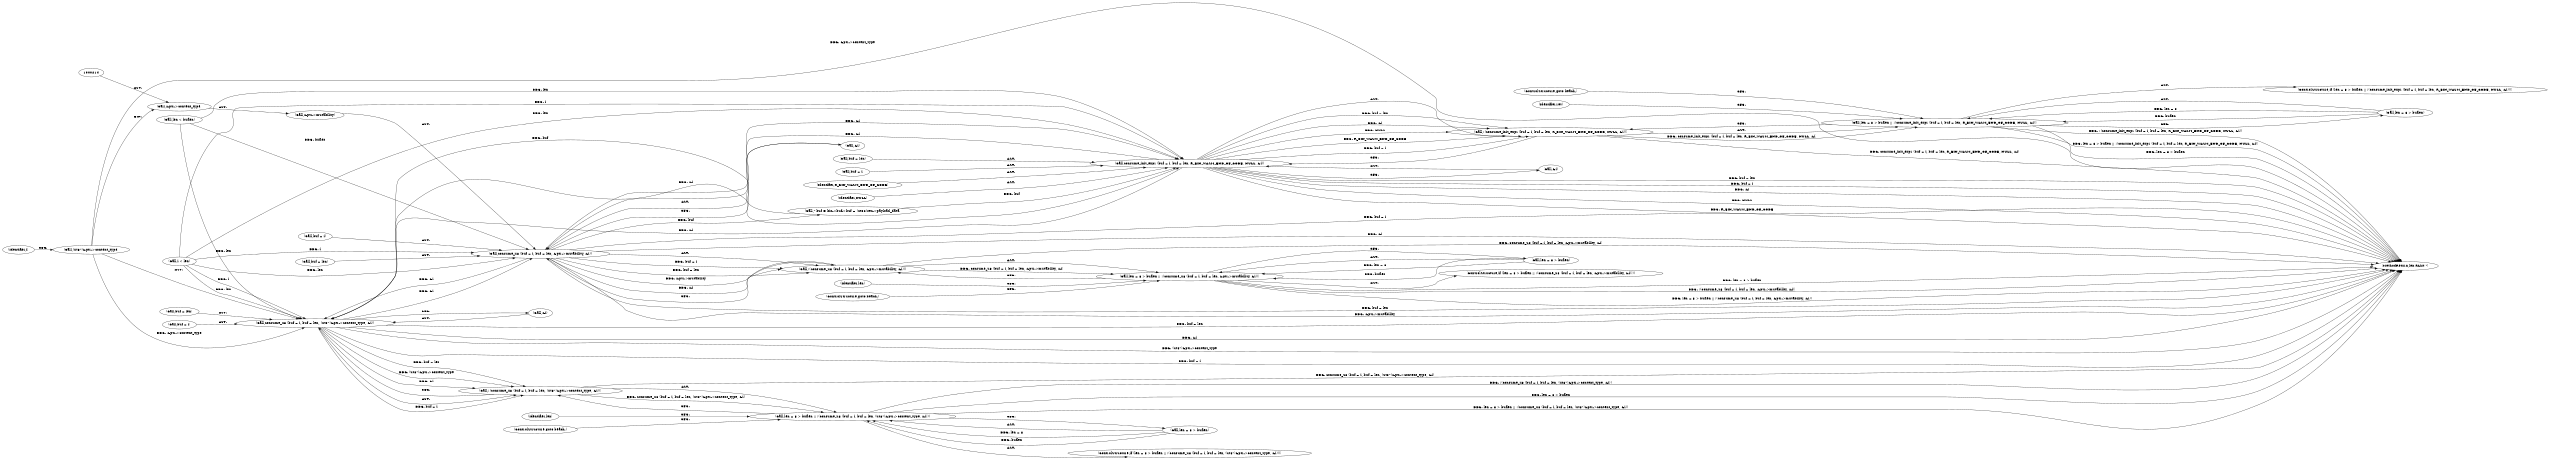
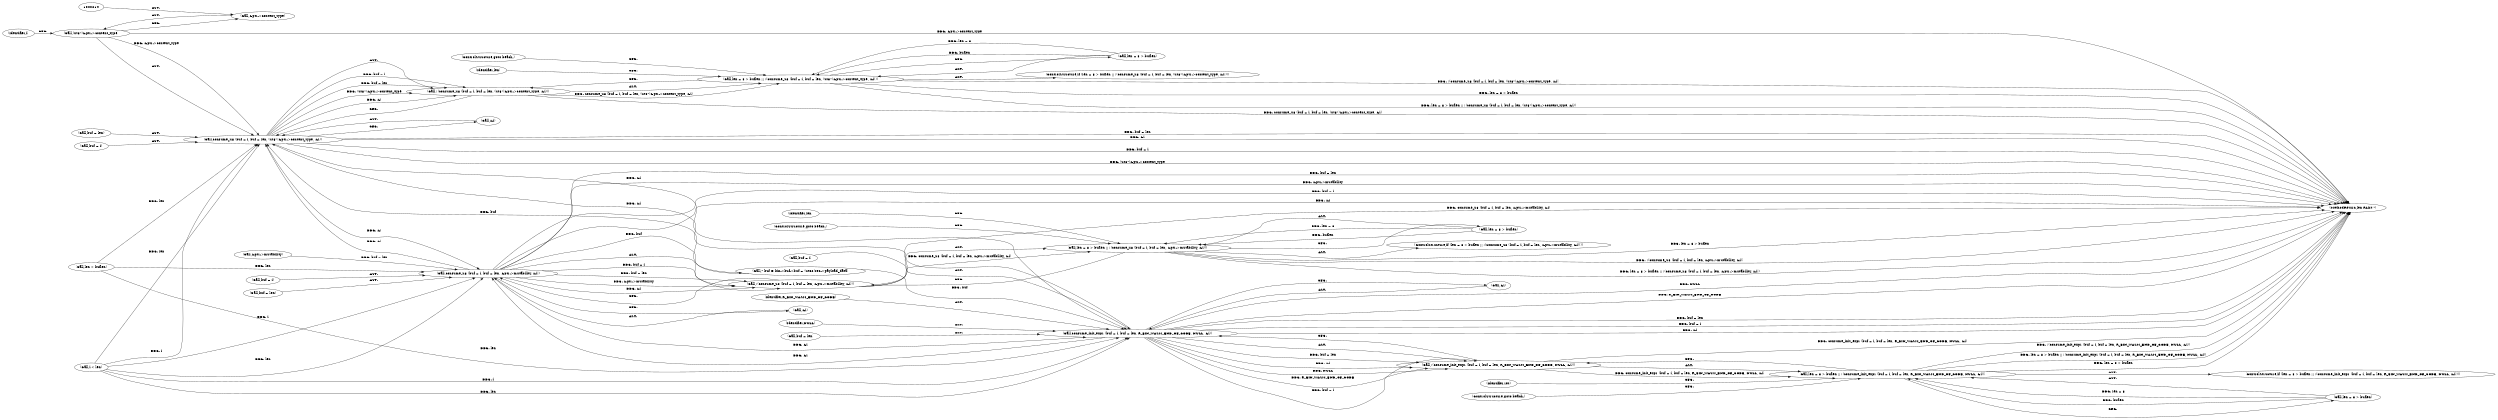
edge "(Call,&ptr->content_type)" -> "(Call,&ptr->mutability)": now "(Call,&ptr->content_type)" -> "(Call,(ut8*)&ptr->content_type)"
edge "(Call,(ut8*)&ptr->content_type)" -> "(Call,&ptr->content_type)": label "BIN: " -> "CFG: "
edge "(Call,&ptr->mutability)" -> "(Call,consume_u8 (buf + i, buf + len, &ptr->mutability, &i))": label "AST: " -> "DDG: buf + len"
edge "(Call,len < buflen)" -> "(Call,consume_u8 (buf + i, buf + len, &ptr->mutability, &i))": label "DDG: buflen" -> "DDG: len"
